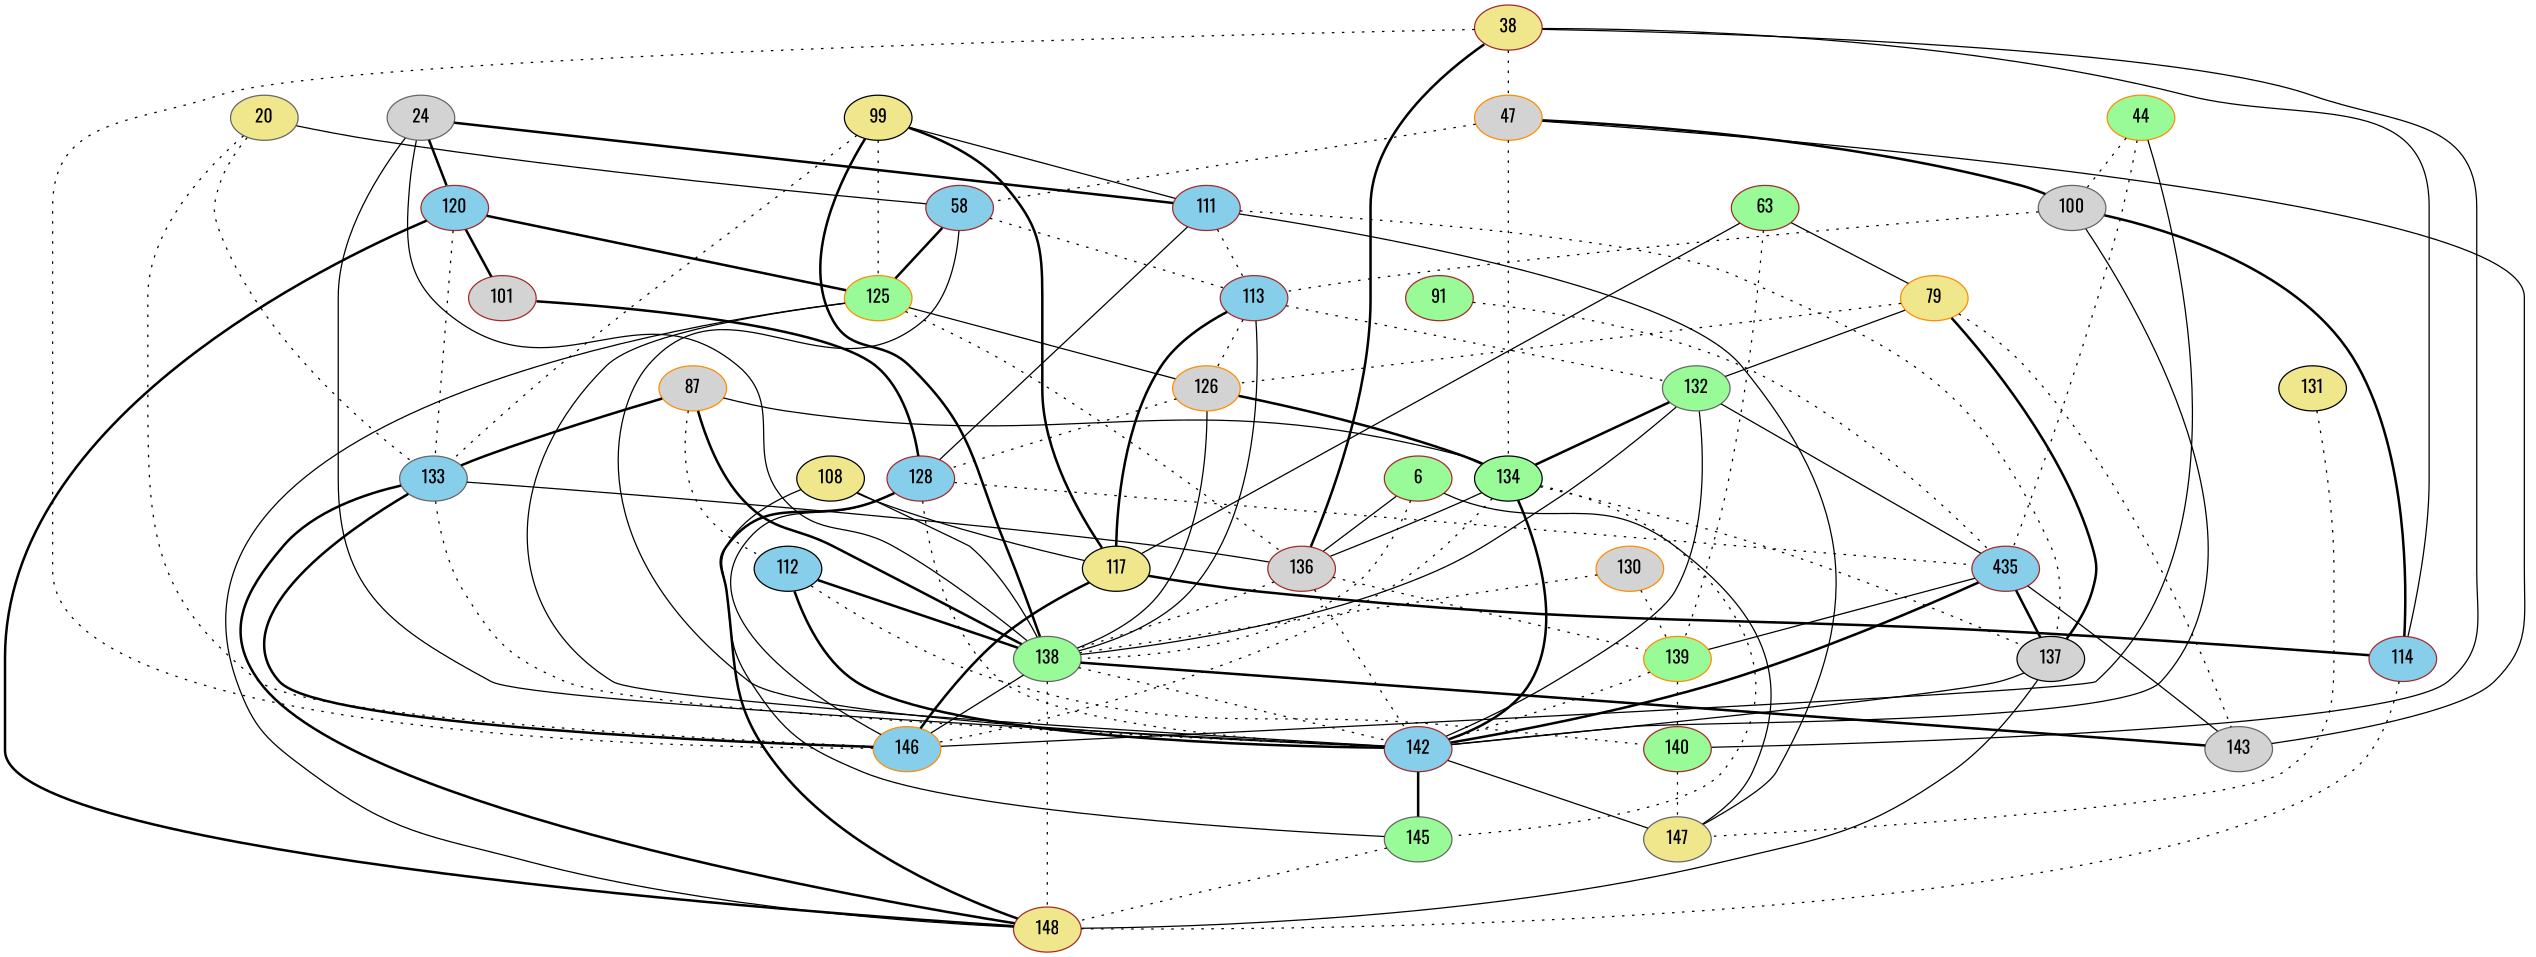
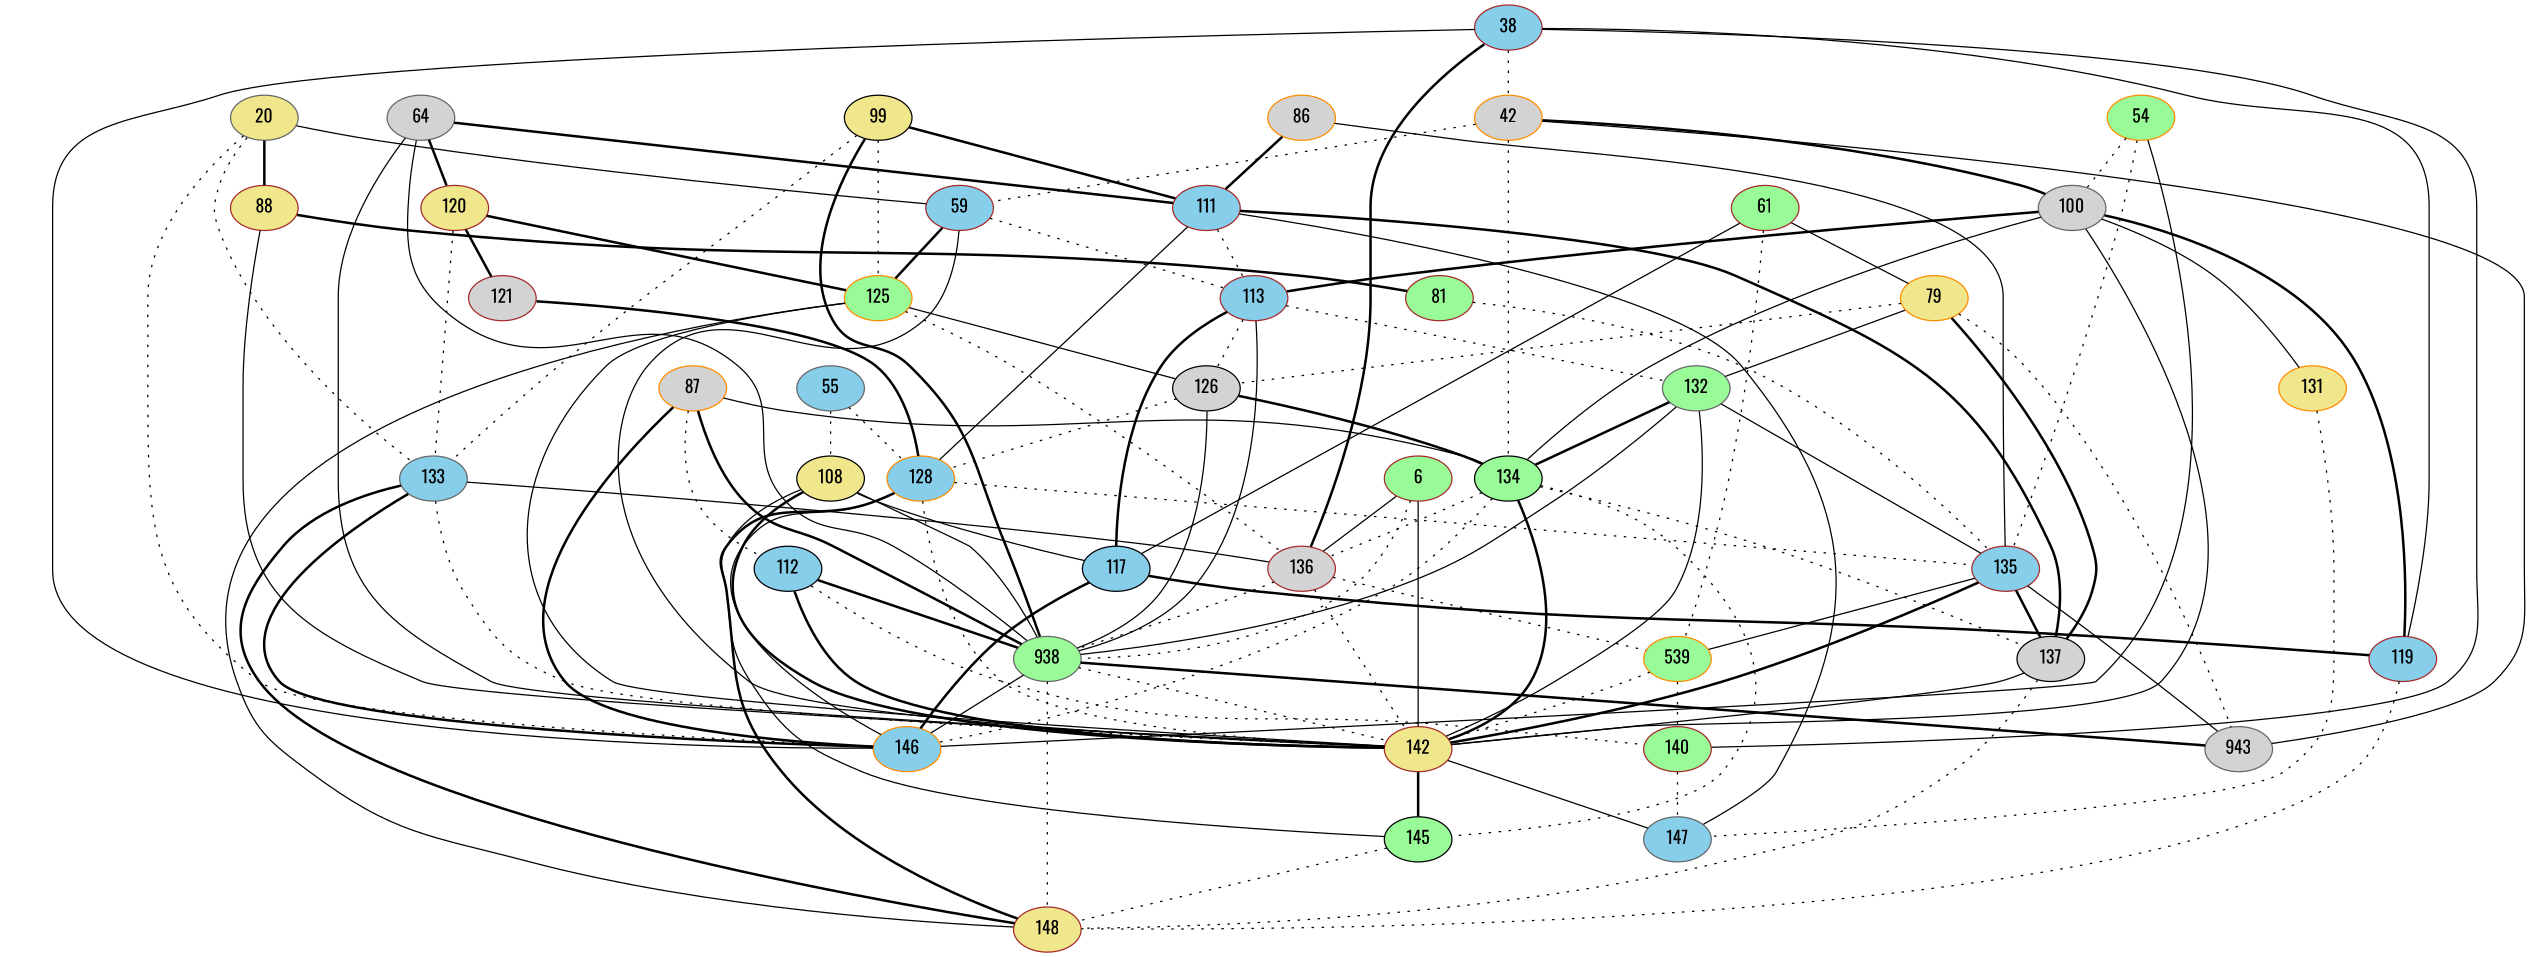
node "38": fillcolor khaki -> skyblue
node "24": label "24" -> "64"
node "86": added
node "47": label "47" -> "42"
node "44": label "44" -> "54"
edge "38" -- "146": style dotted -> solid
edge "99" -- "111": style solid -> bold
node "88": added
node "120": fillcolor skyblue -> khaki
node "58": label "58" -> "59"
node "63": label "63" -> "61"
edge "100" -- "113": style dotted -> bold
edge "100" -- "131": added
edge "111" -- "137": style dotted -> bold
node "101": label "101" -> "121"
node "91": label "91" -> "81"
edge "100" -- "134": added
edge "99" -- "117": removed
node "55": added
node "126": color darkorange -> black
node "131": color black -> darkorange
edge "87" -- "133": now "87" -- "146"
node "128": color brown -> darkorange
edge "134" -- "136": style solid -> dotted
node "117": fillcolor khaki -> skyblue
node "130": removed
node "435": label "435" -> "135"
edge "6" -- "147": now "6" -- "142"
node "138": label "138" -> "938"
node "139": label "139" -> "539"
node "114": label "114" -> "119"
edge "108" -- "142": added
node "142": fillcolor skyblue -> khaki
node "143": label "143" -> "943"
edge "120" -- "148": removed
node "145": color gray40 -> black
node "147": fillcolor khaki -> skyblue
edge "137" -- "148": style solid -> dotted
